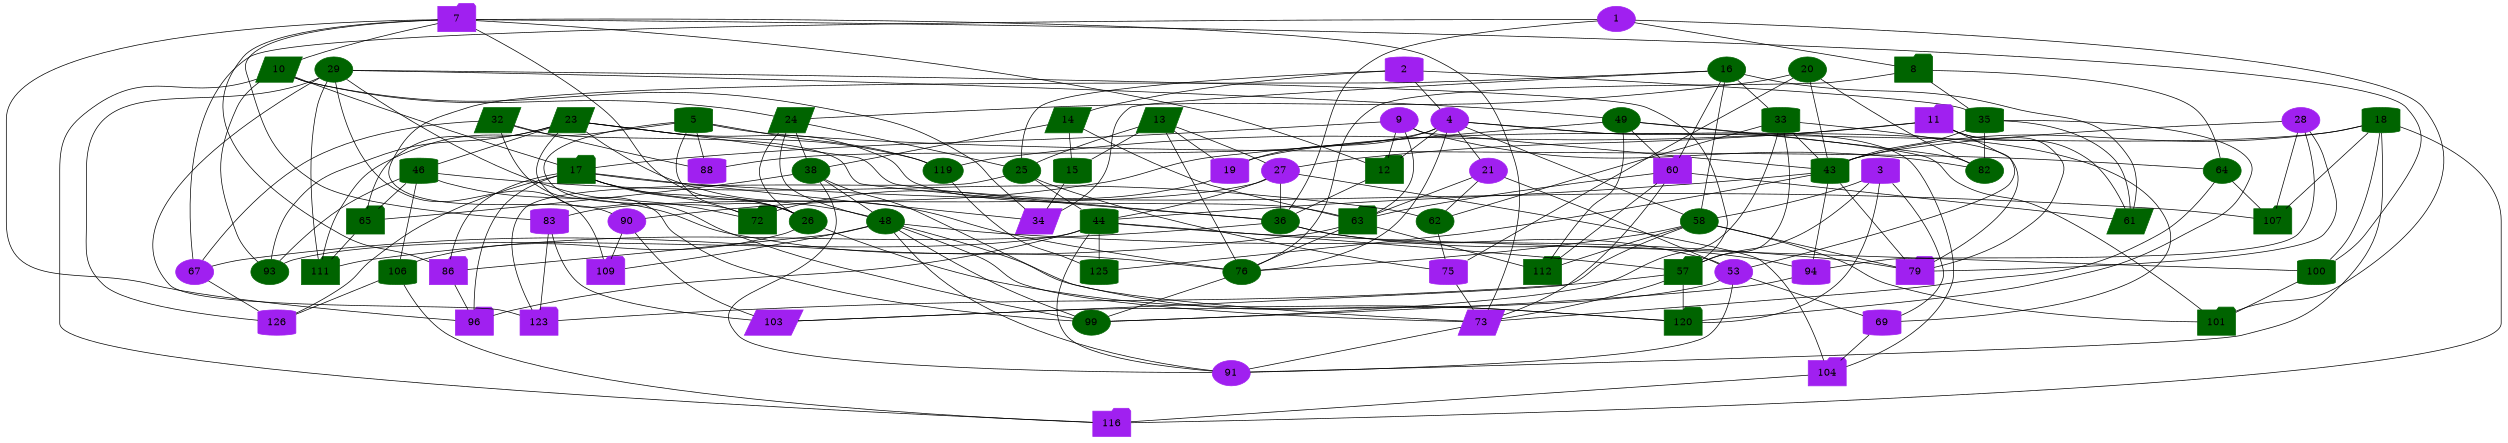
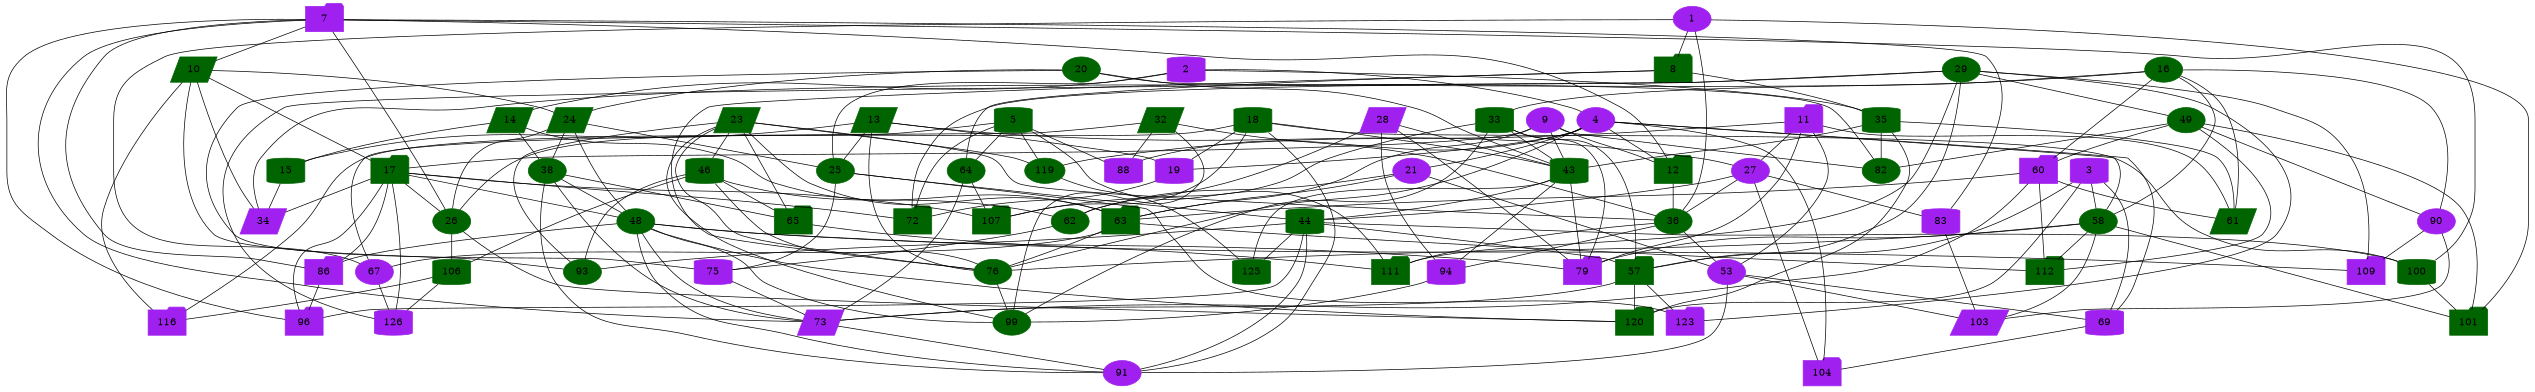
node "28": shape ellipse -> parallelogram
edge "83" -- "123": removed
edge "104" -- "116": removed
